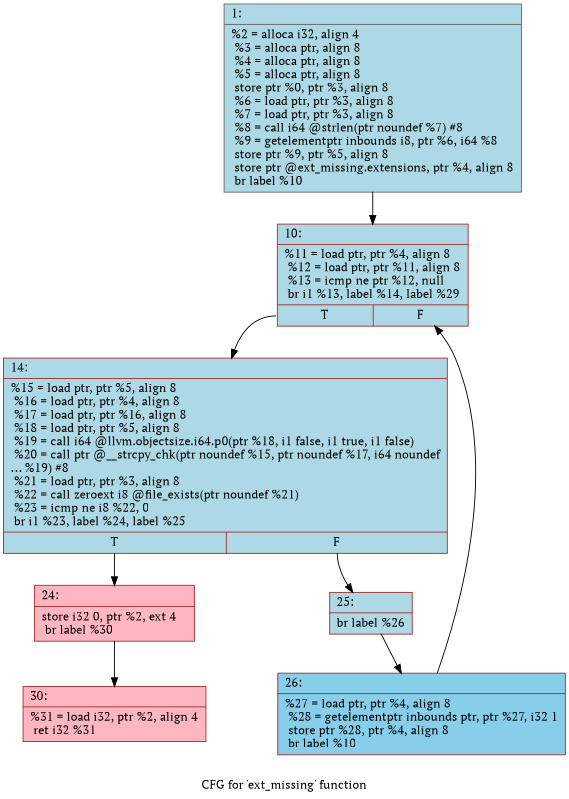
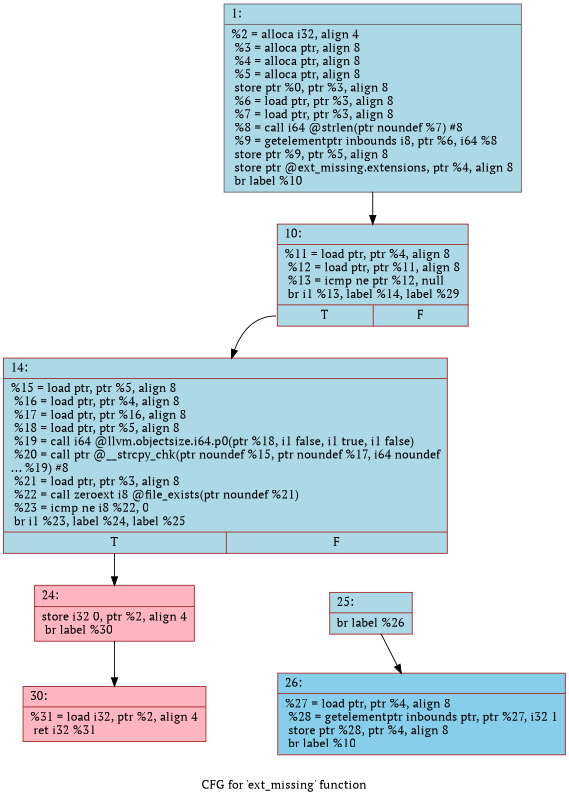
edge "26:" -> "10:": removed
edge "14:" -> "25:": removed
node "24:": text "store i32 0, ptr %2, ext 4" -> "store i32 0, ptr %2, align 4"
